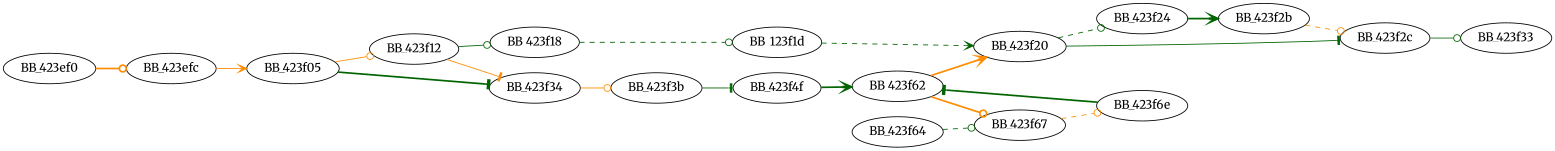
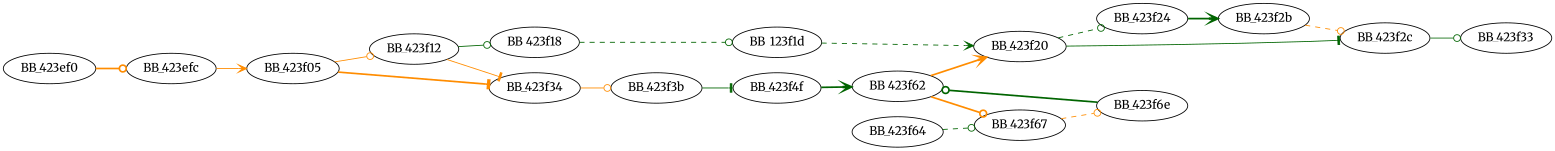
edge "BB_423f05" -> "BB_423f34": color darkgreen -> darkorange
edge "BB_423f6e" -> "BB_423f62": arrowhead tee -> odot
